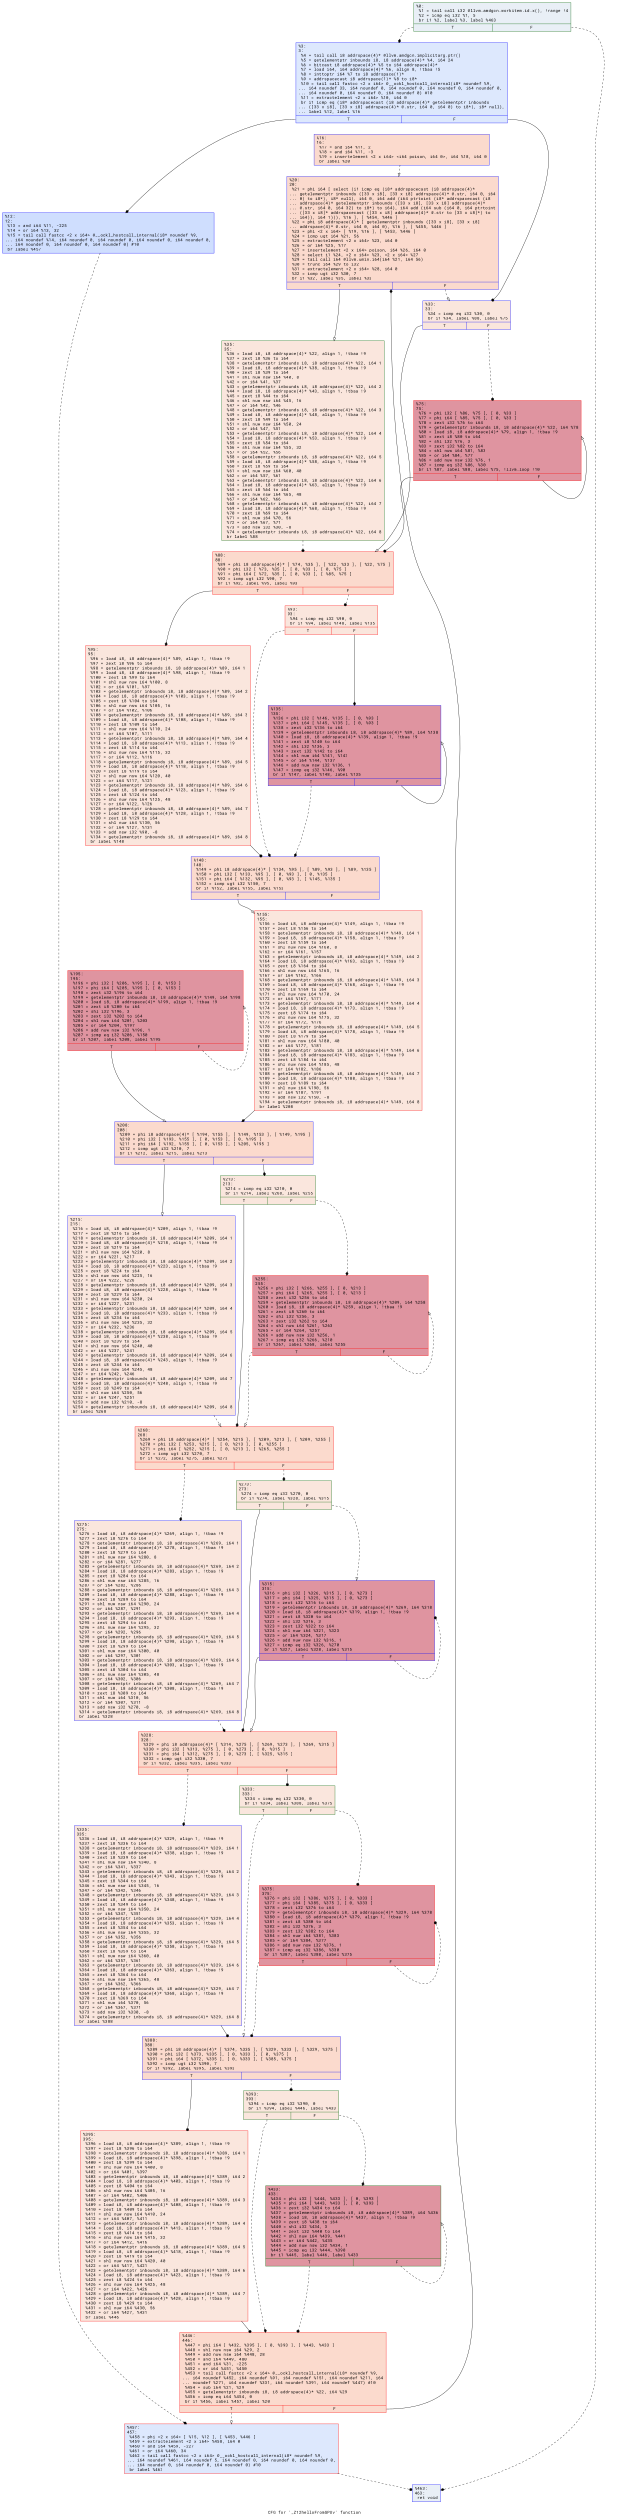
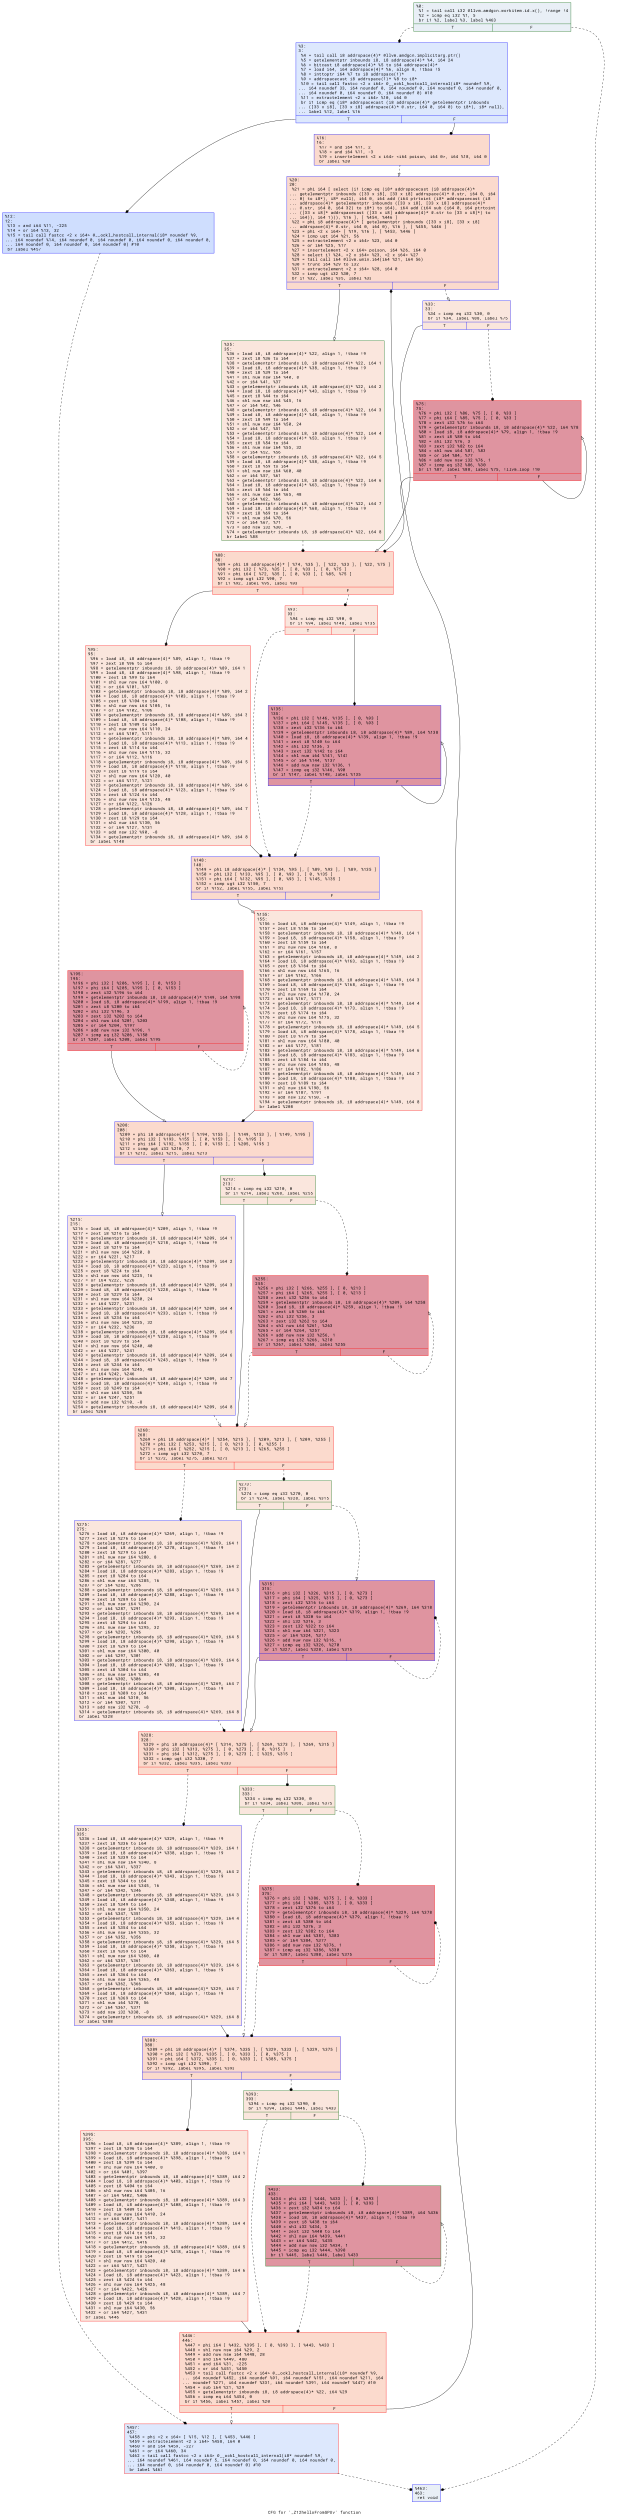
edge "%3:" -> "%33:": now "%3:" -> "%16:"
